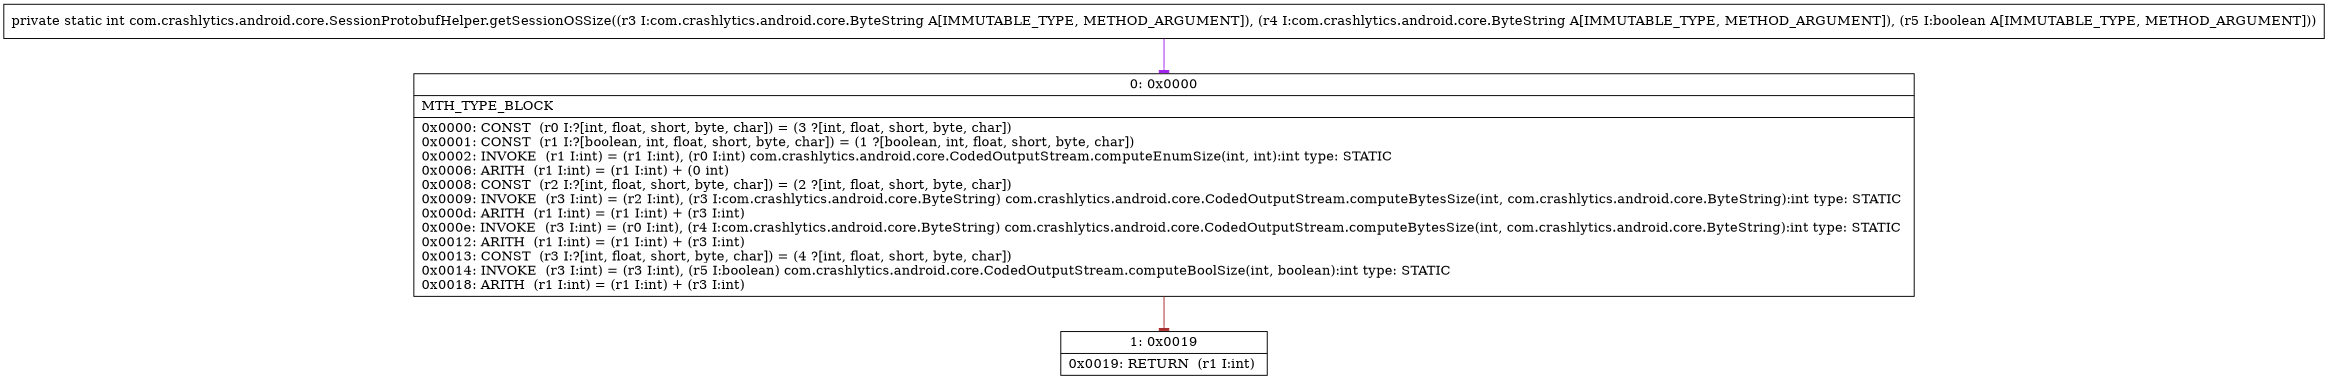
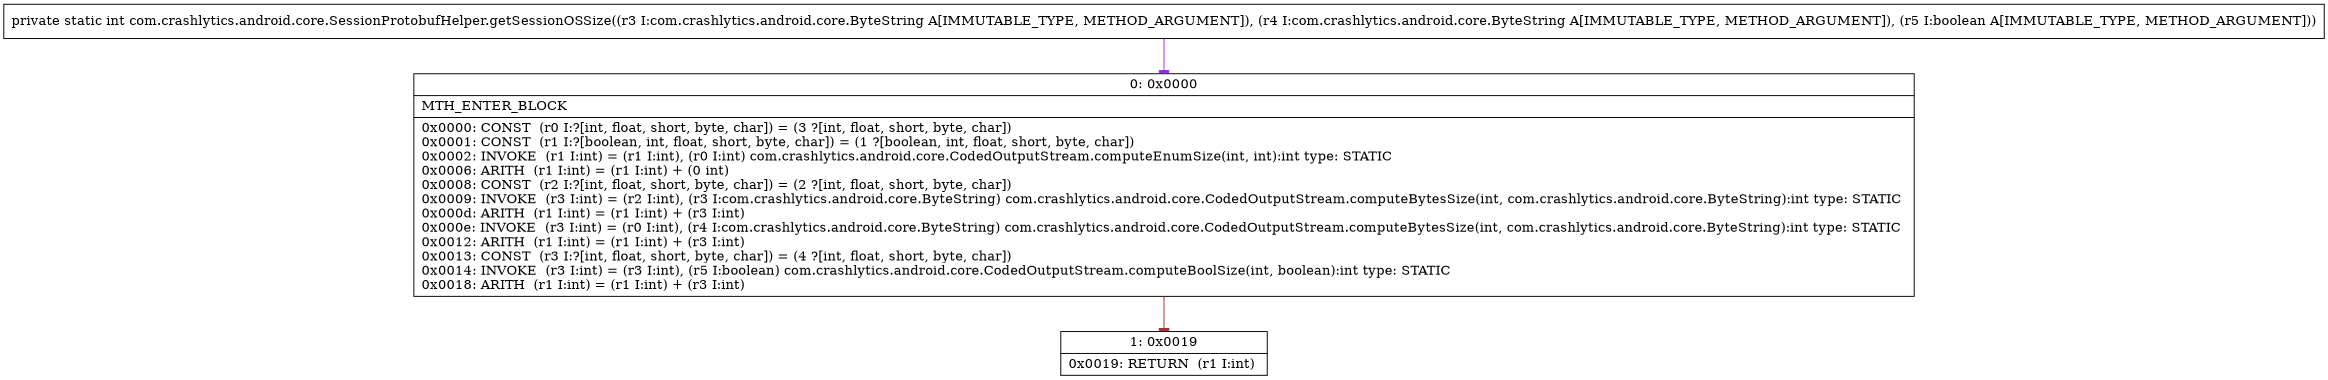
node "0: 0x0000": text "MTH_TYPE_BLOCK" -> "MTH_ENTER_BLOCK"
